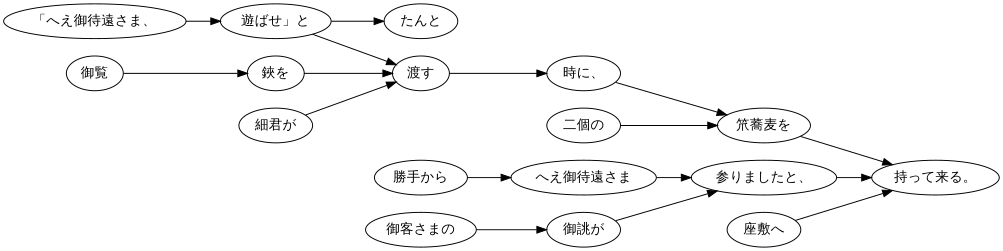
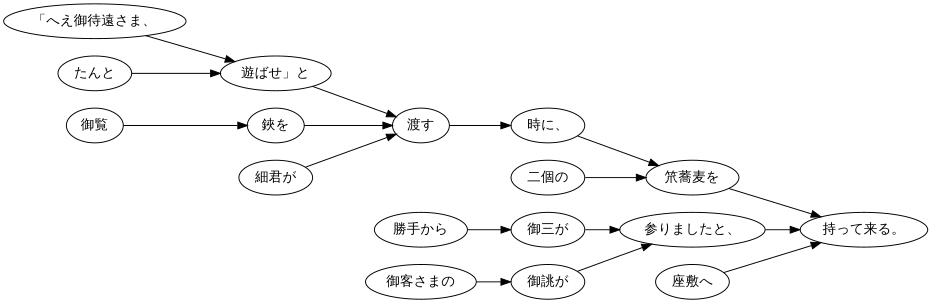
edge "遊ばせ」と" -> "たんと": reversed
node "へえ御待遠さま": label "へえ御待遠さま" -> "御三が"
